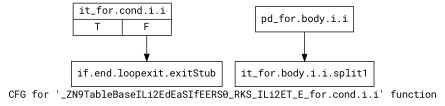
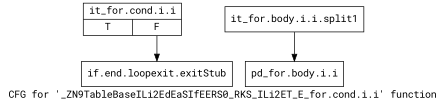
edge "pd_for.body.i.i" -> "it_for.body.i.i.split1": reversed
